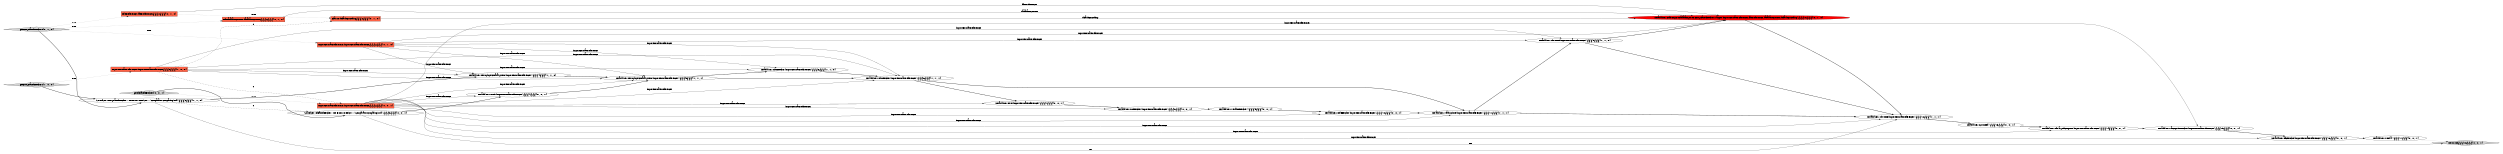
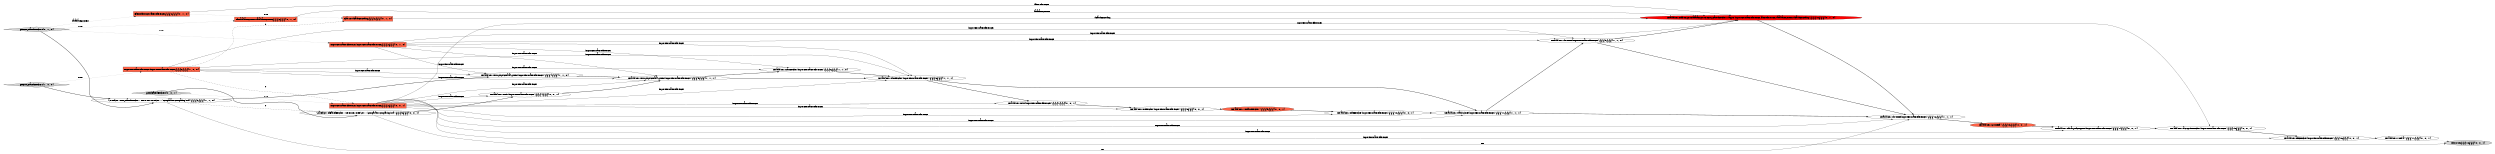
edge "getEntryBasedFetchers['0', '1', '0']" -> "FilePreferences filePreferences@@@2@@@['0', '1', '0']": label "true" -> "databaseContext"
node "set.add(new MedlineFetcher())@@@9@@@['0', '0', '1']": fillcolor white -> tomato
node "set.add(new CrossRef())@@@13@@@['0', '0', '1']": fillcolor white -> tomato
node "return set@@@18@@@['0', '0', '1']": shape diamond -> ellipse
